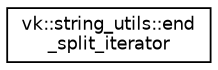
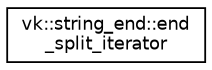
node "vk::string_utils::end _split_iterator": label "vk::string_utils::end _split_iterator" -> "vk::string_end::end _split_iterator"
